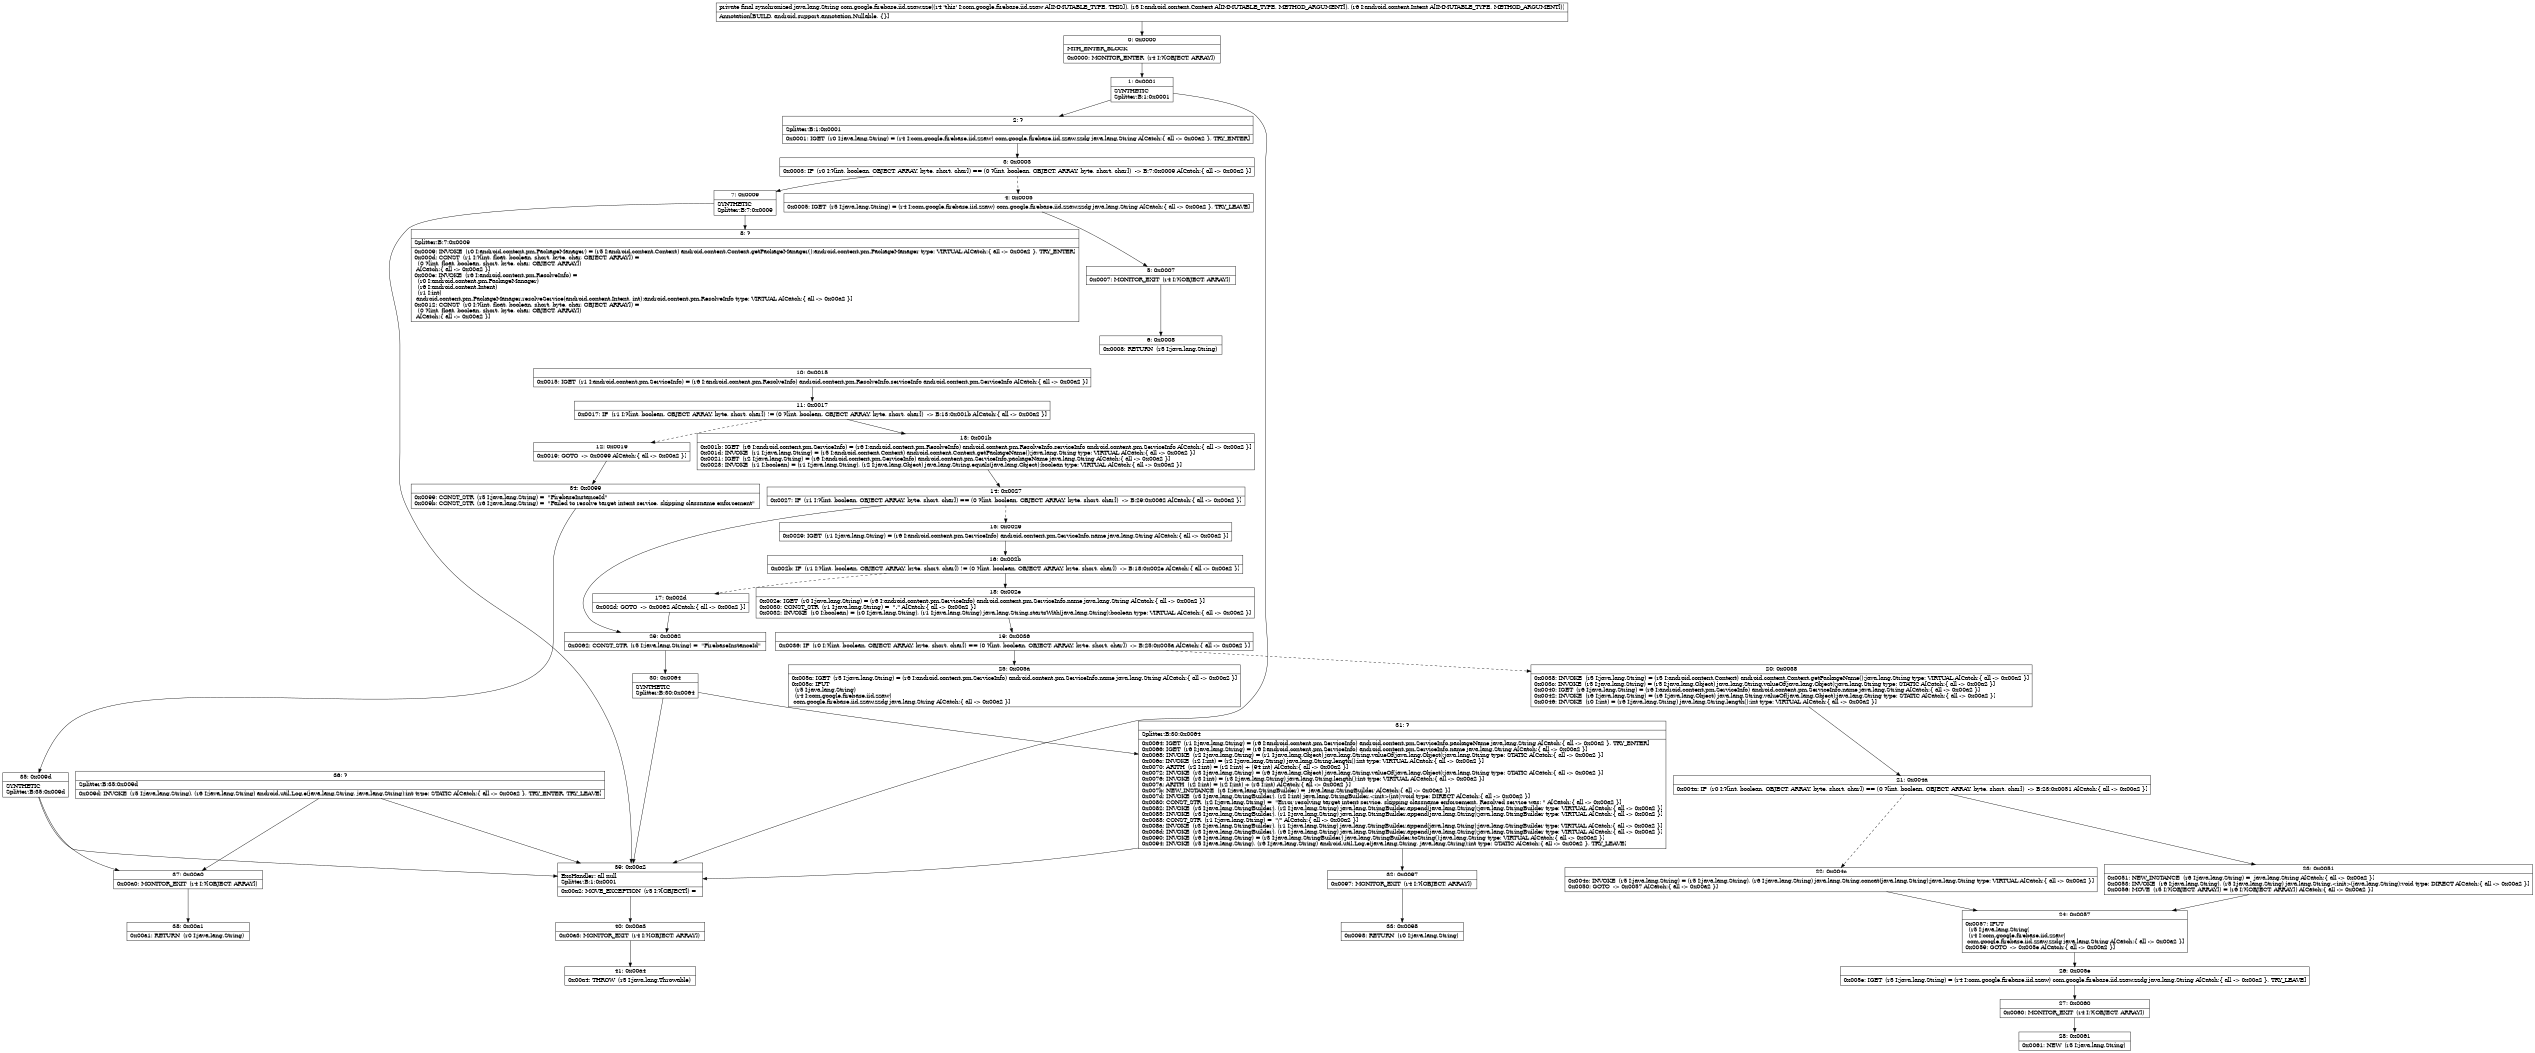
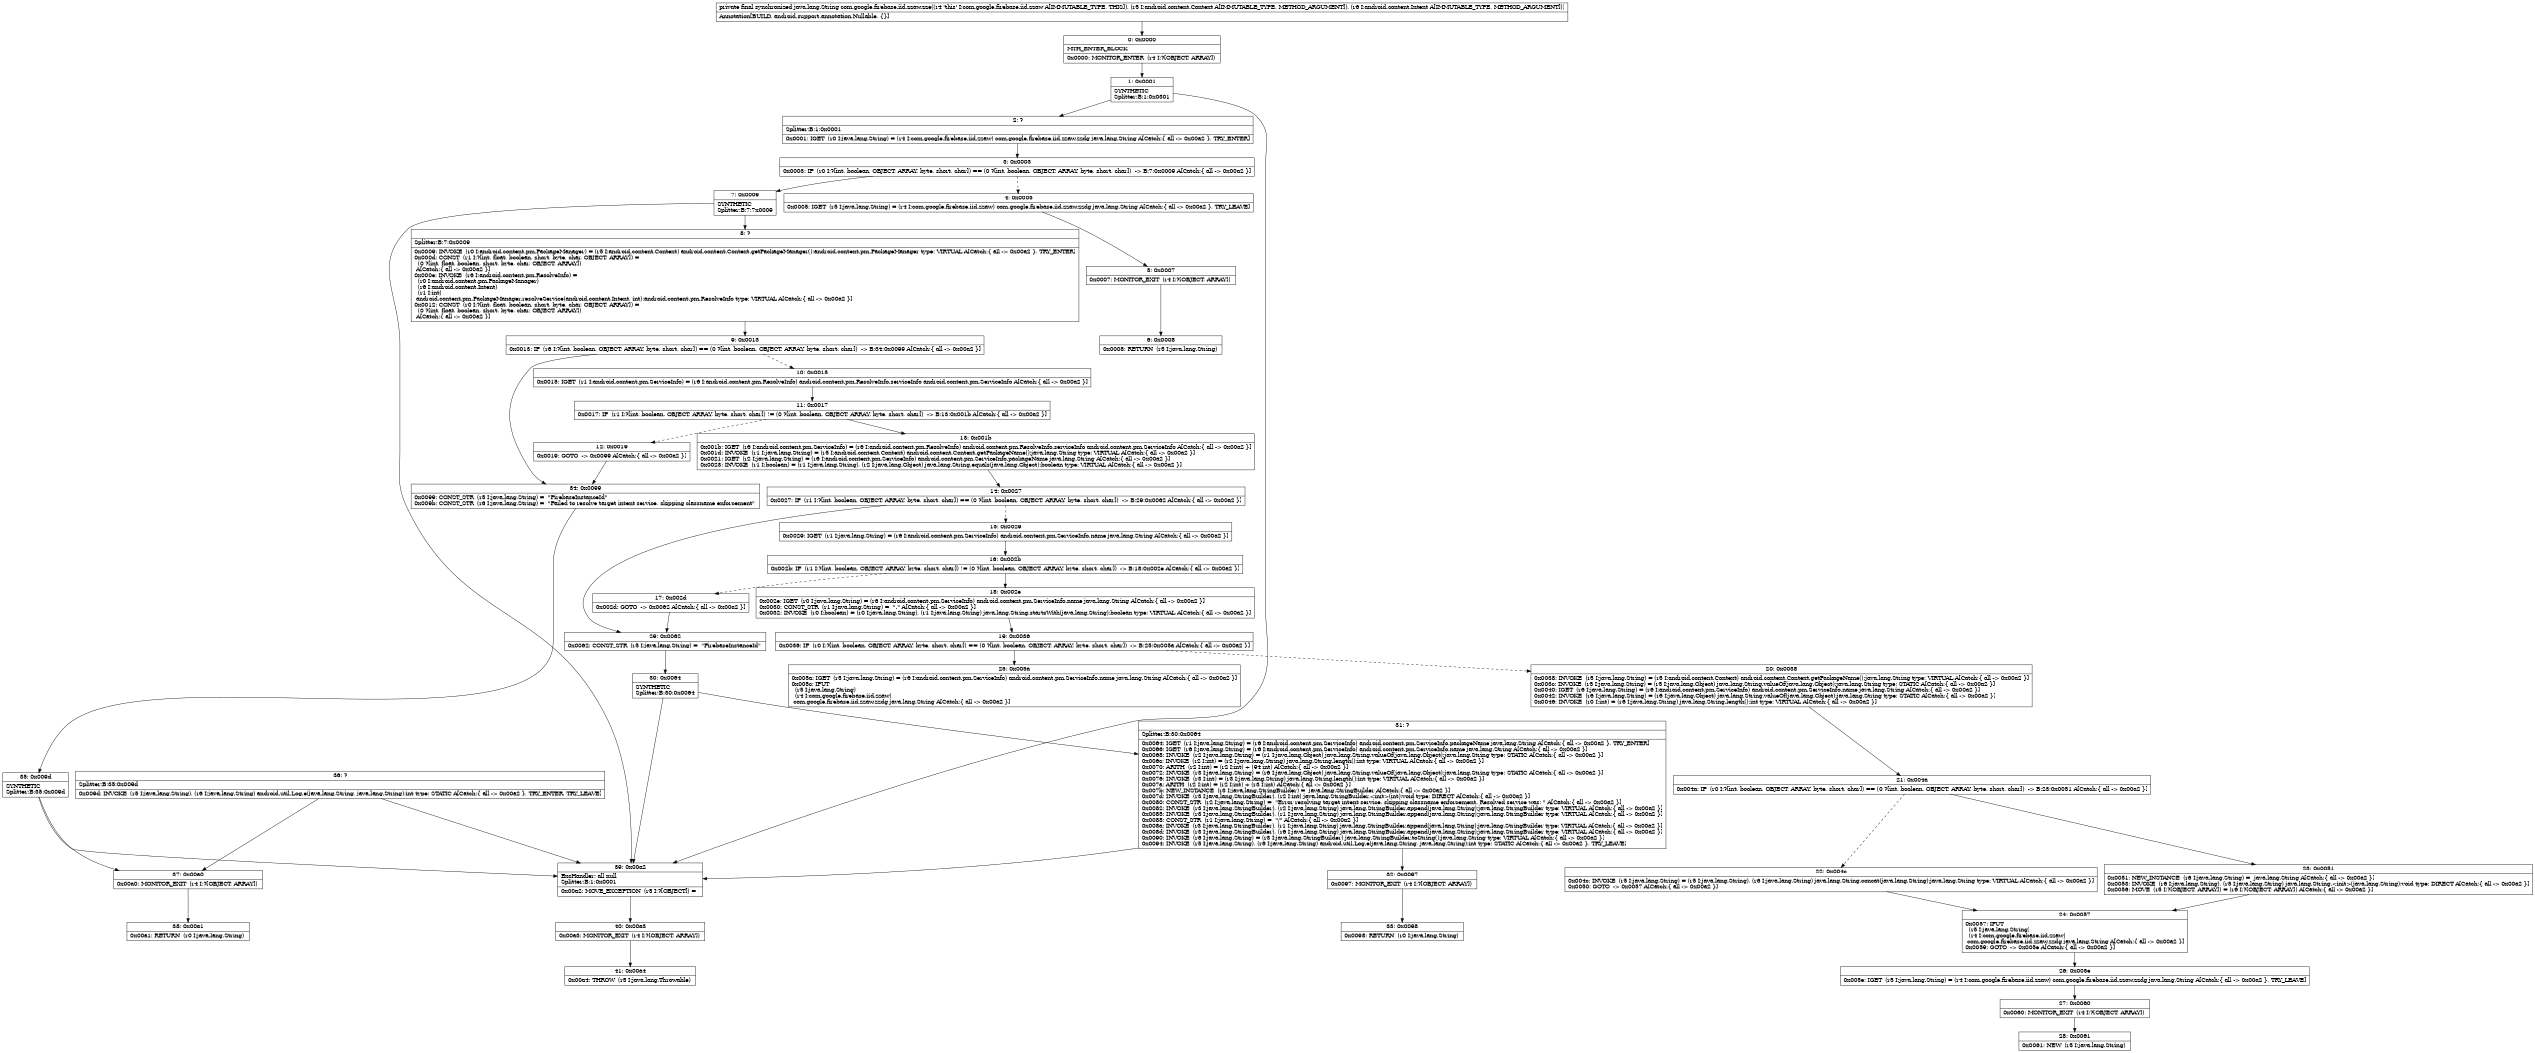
node "1: 0x0001": text "Splitter:B:1:0x0001" -> "Splitter:B:1:0x0301"
node "7: 0x0009": text "Splitter:B:7:0x0009" -> "Splitter:B:7:7x0009"
node "9: 0x0013": added
